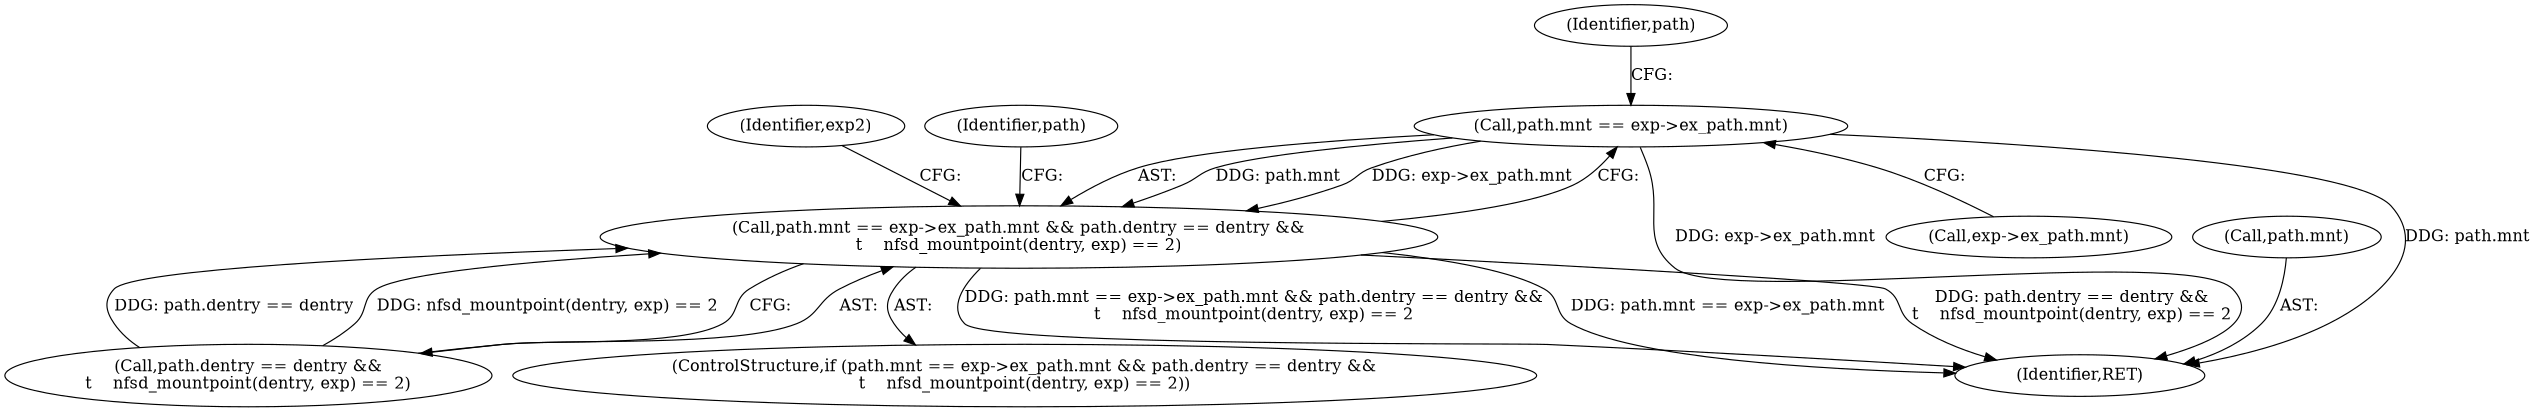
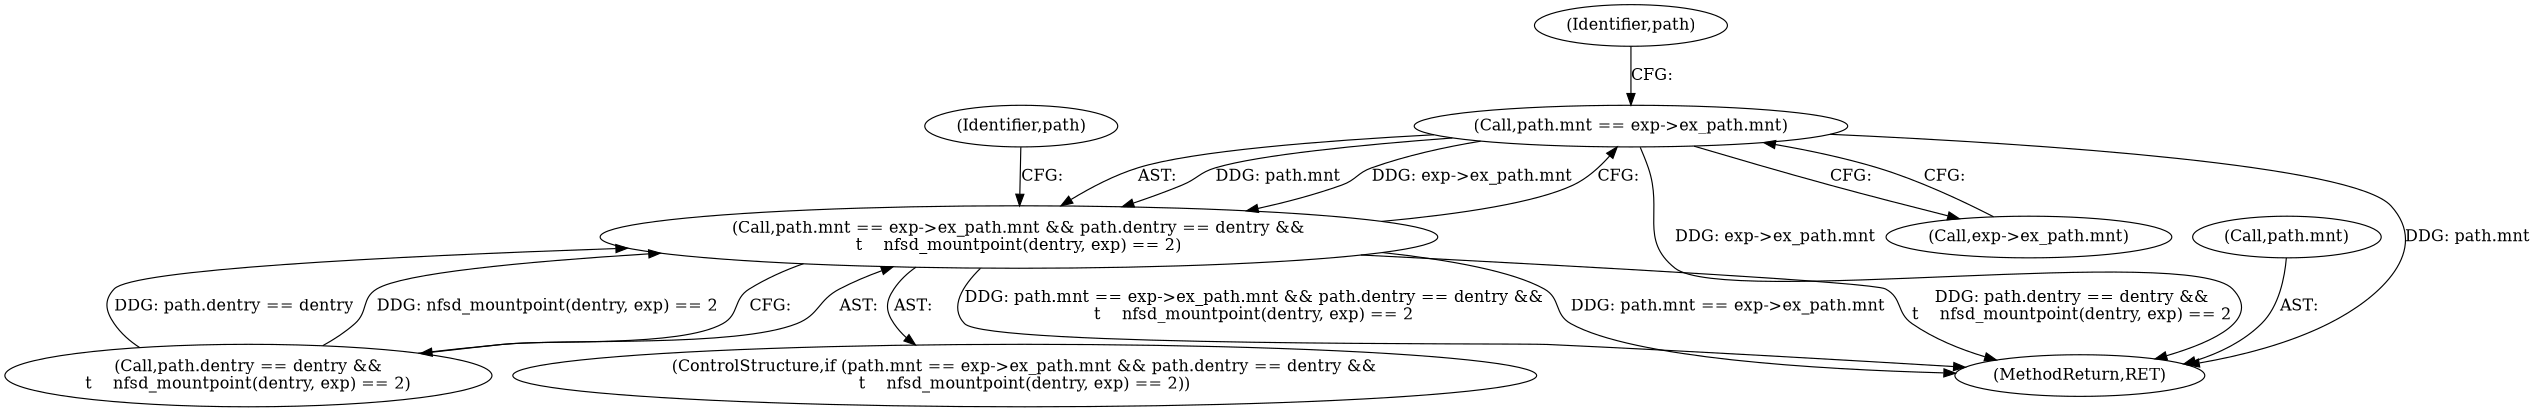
node "(Identifier,exp2)": removed
edge "(Call,path.mnt == exp->ex_path.mnt)" -> "(Call,exp->ex_path.mnt)": added, label "CFG:"
node "(Identifier,RET)": label "(Identifier,RET)" -> "(MethodReturn,RET)"
